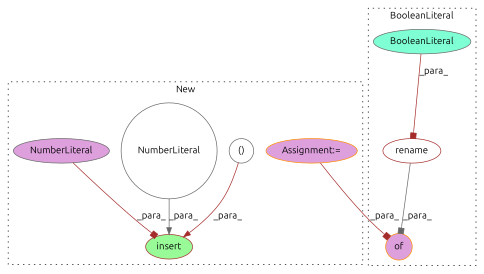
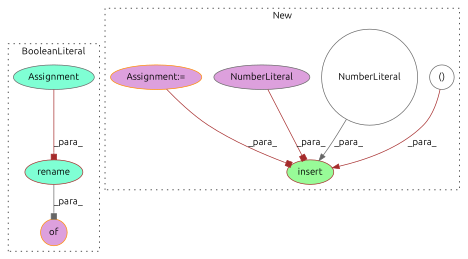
node "BooleanLiteral": label "BooleanLiteral" -> "Assignment"
node "rename": fillcolor white -> aquamarine
edge "Assignment:=" -> "of": now "Assignment:=" -> "insert"
